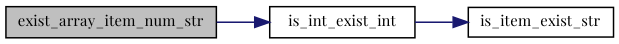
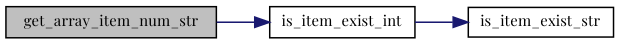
node "exist_array_item_num_str": label "exist_array_item_num_str" -> "get_array_item_num_str"
node "is_int_exist_int": label "is_int_exist_int" -> "is_item_exist_int"
